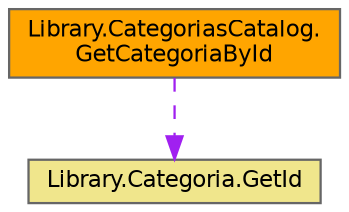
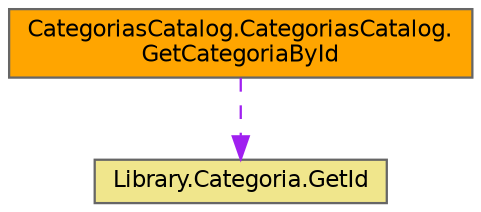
node "Library.CategoriasCatalog. GetCategoriaById": label "Library.CategoriasCatalog. GetCategoriaById" -> "CategoriasCatalog.CategoriasCatalog. GetCategoriaById"
